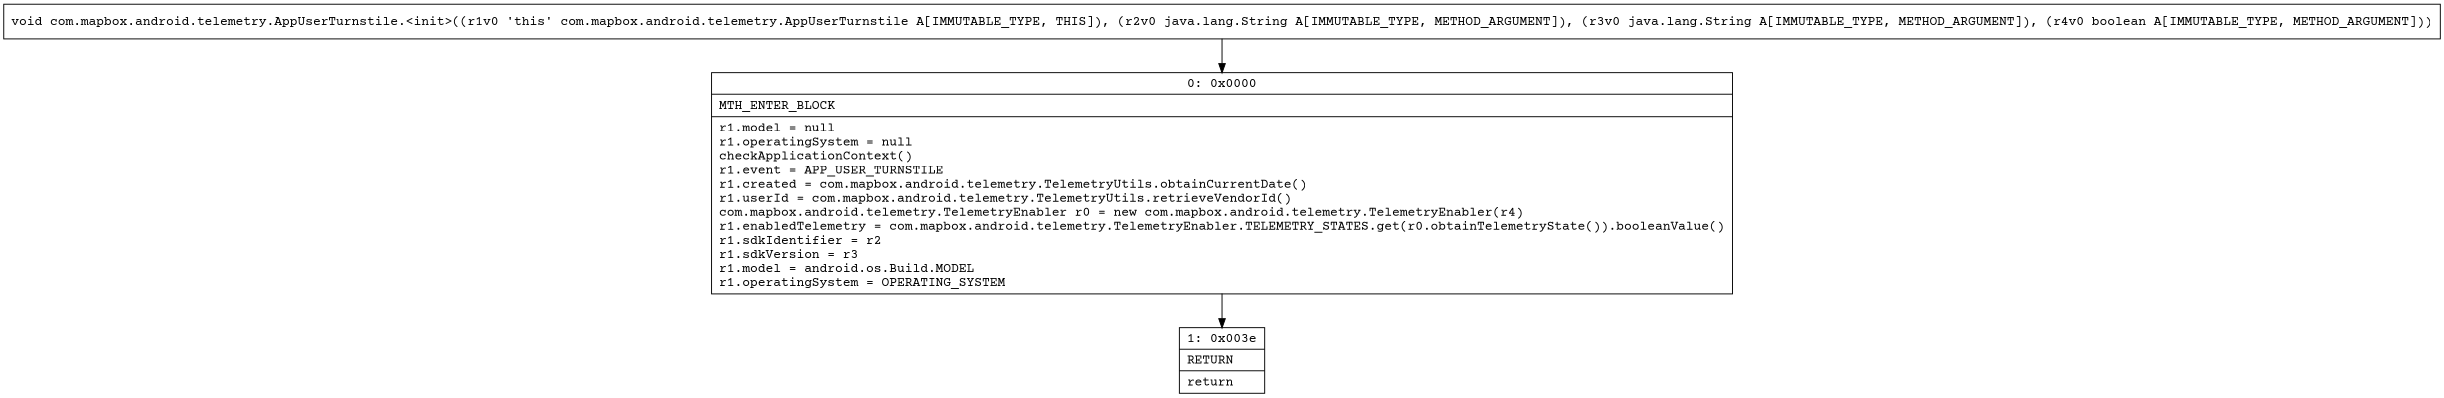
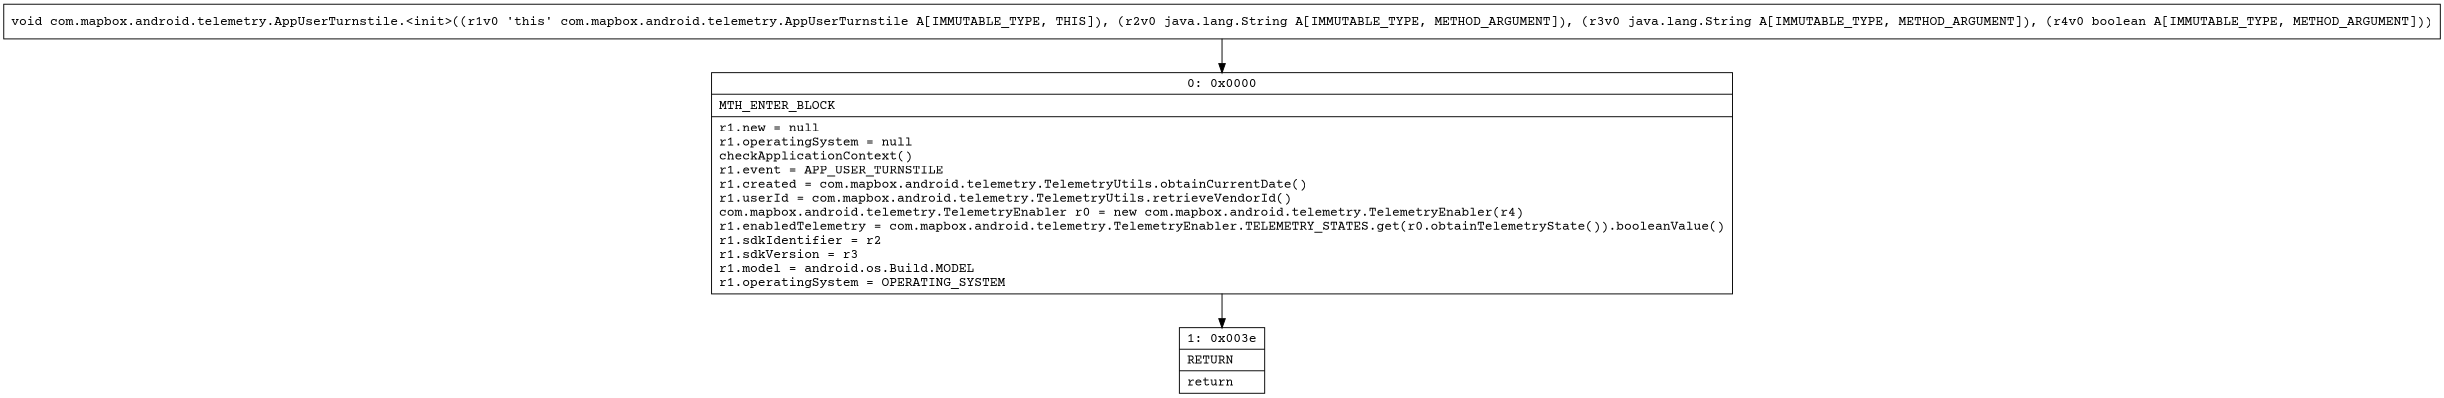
node "0: 0x0000": text "r1.model = null" -> "r1.new = null"
